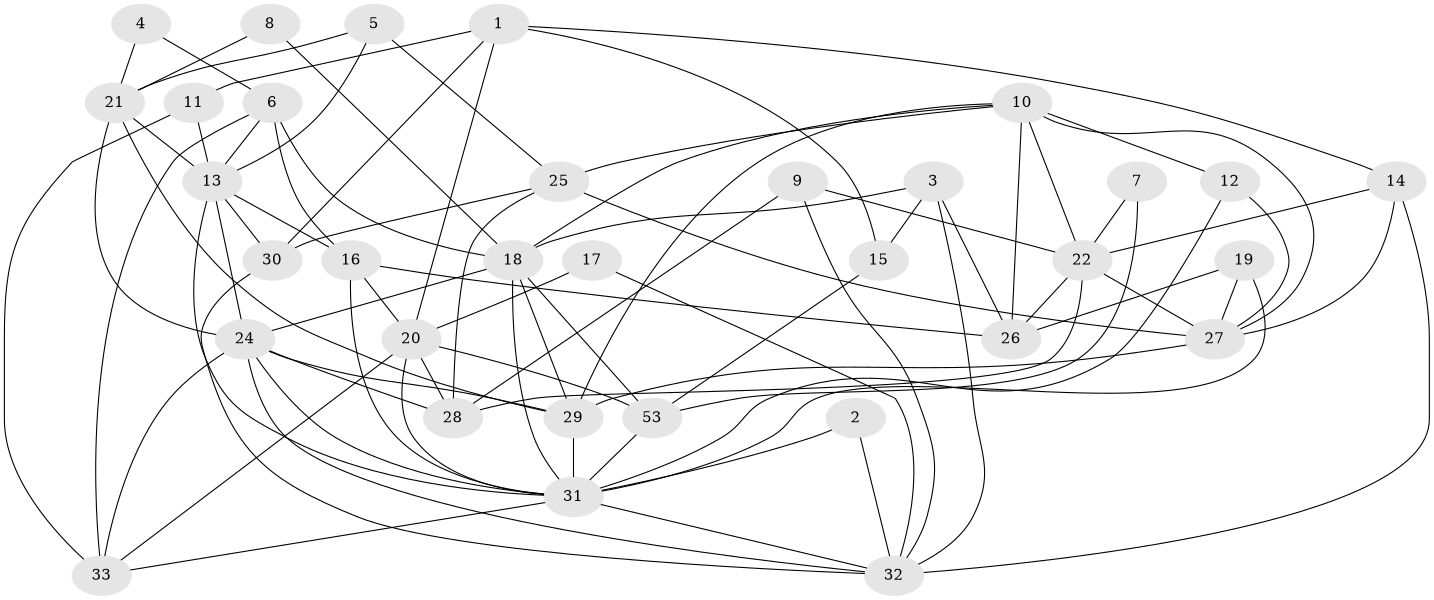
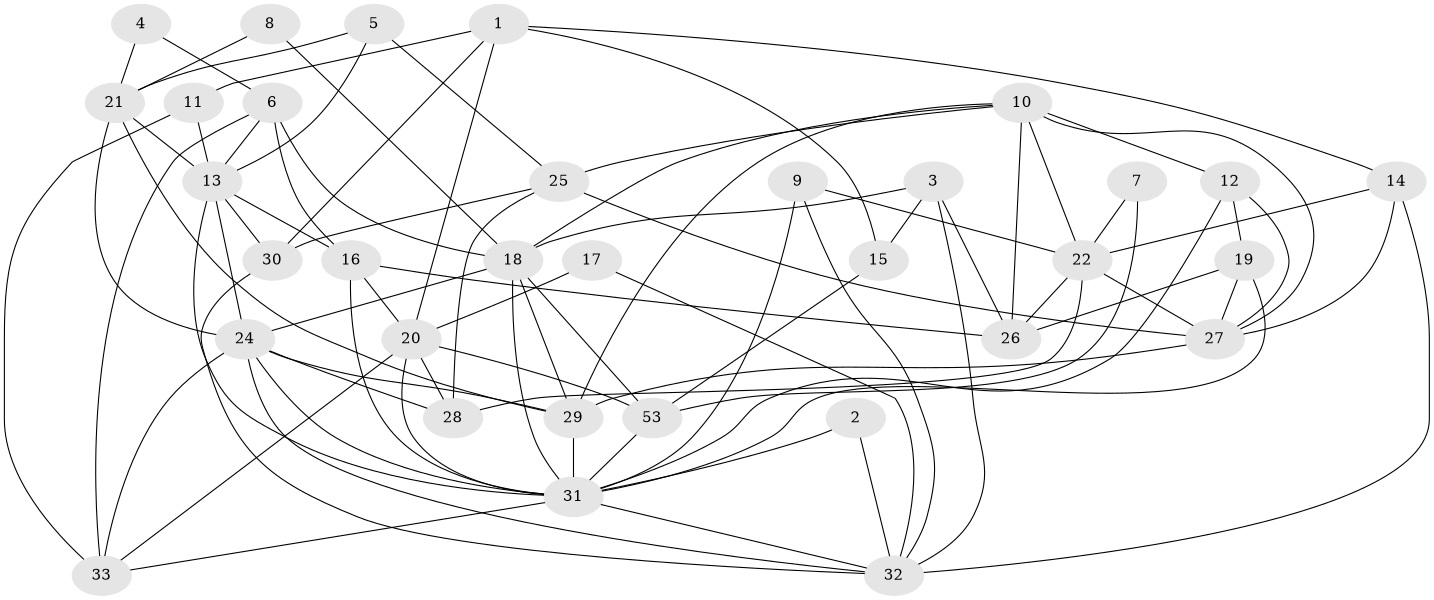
edge "12" -- "19": added
edge "9" -- "28": now "9" -- "31"
